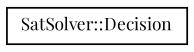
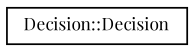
node "SatSolver::Decision": label "SatSolver::Decision" -> "Decision::Decision"
